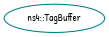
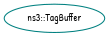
node "ns4::TagBuffer": label "ns4::TagBuffer" -> "ns3::TagBuffer"
